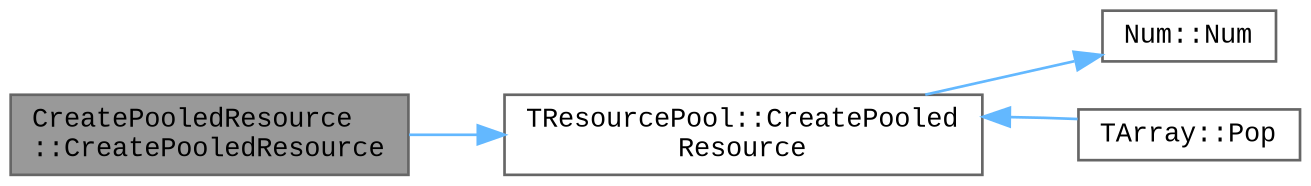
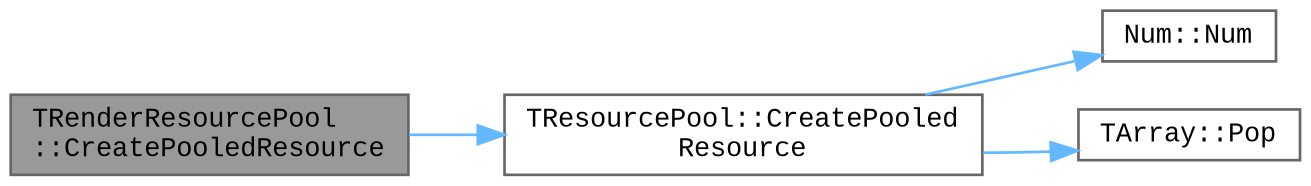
edge "TArray::Pop" -> "TResourcePool::CreatePooled Resource": reversed
node "CreatePooledResource ::CreatePooledResource": label "CreatePooledResource ::CreatePooledResource" -> "TRenderResourcePool ::CreatePooledResource"
